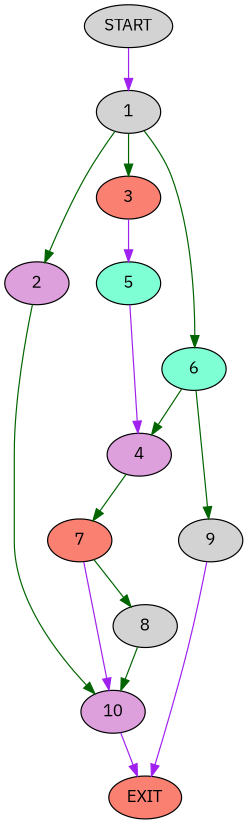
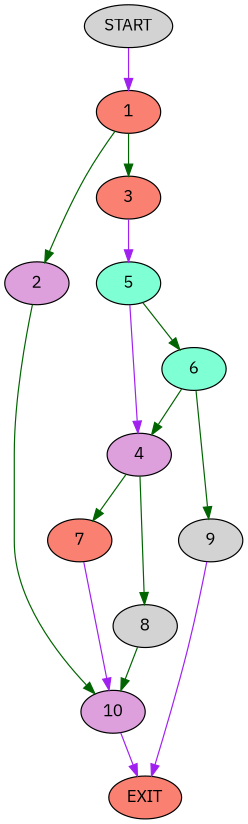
node "1": fillcolor lightgrey -> salmon
edge "1" -> "6": now "5" -> "6"
edge "7" -> "8": now "4" -> "8"
